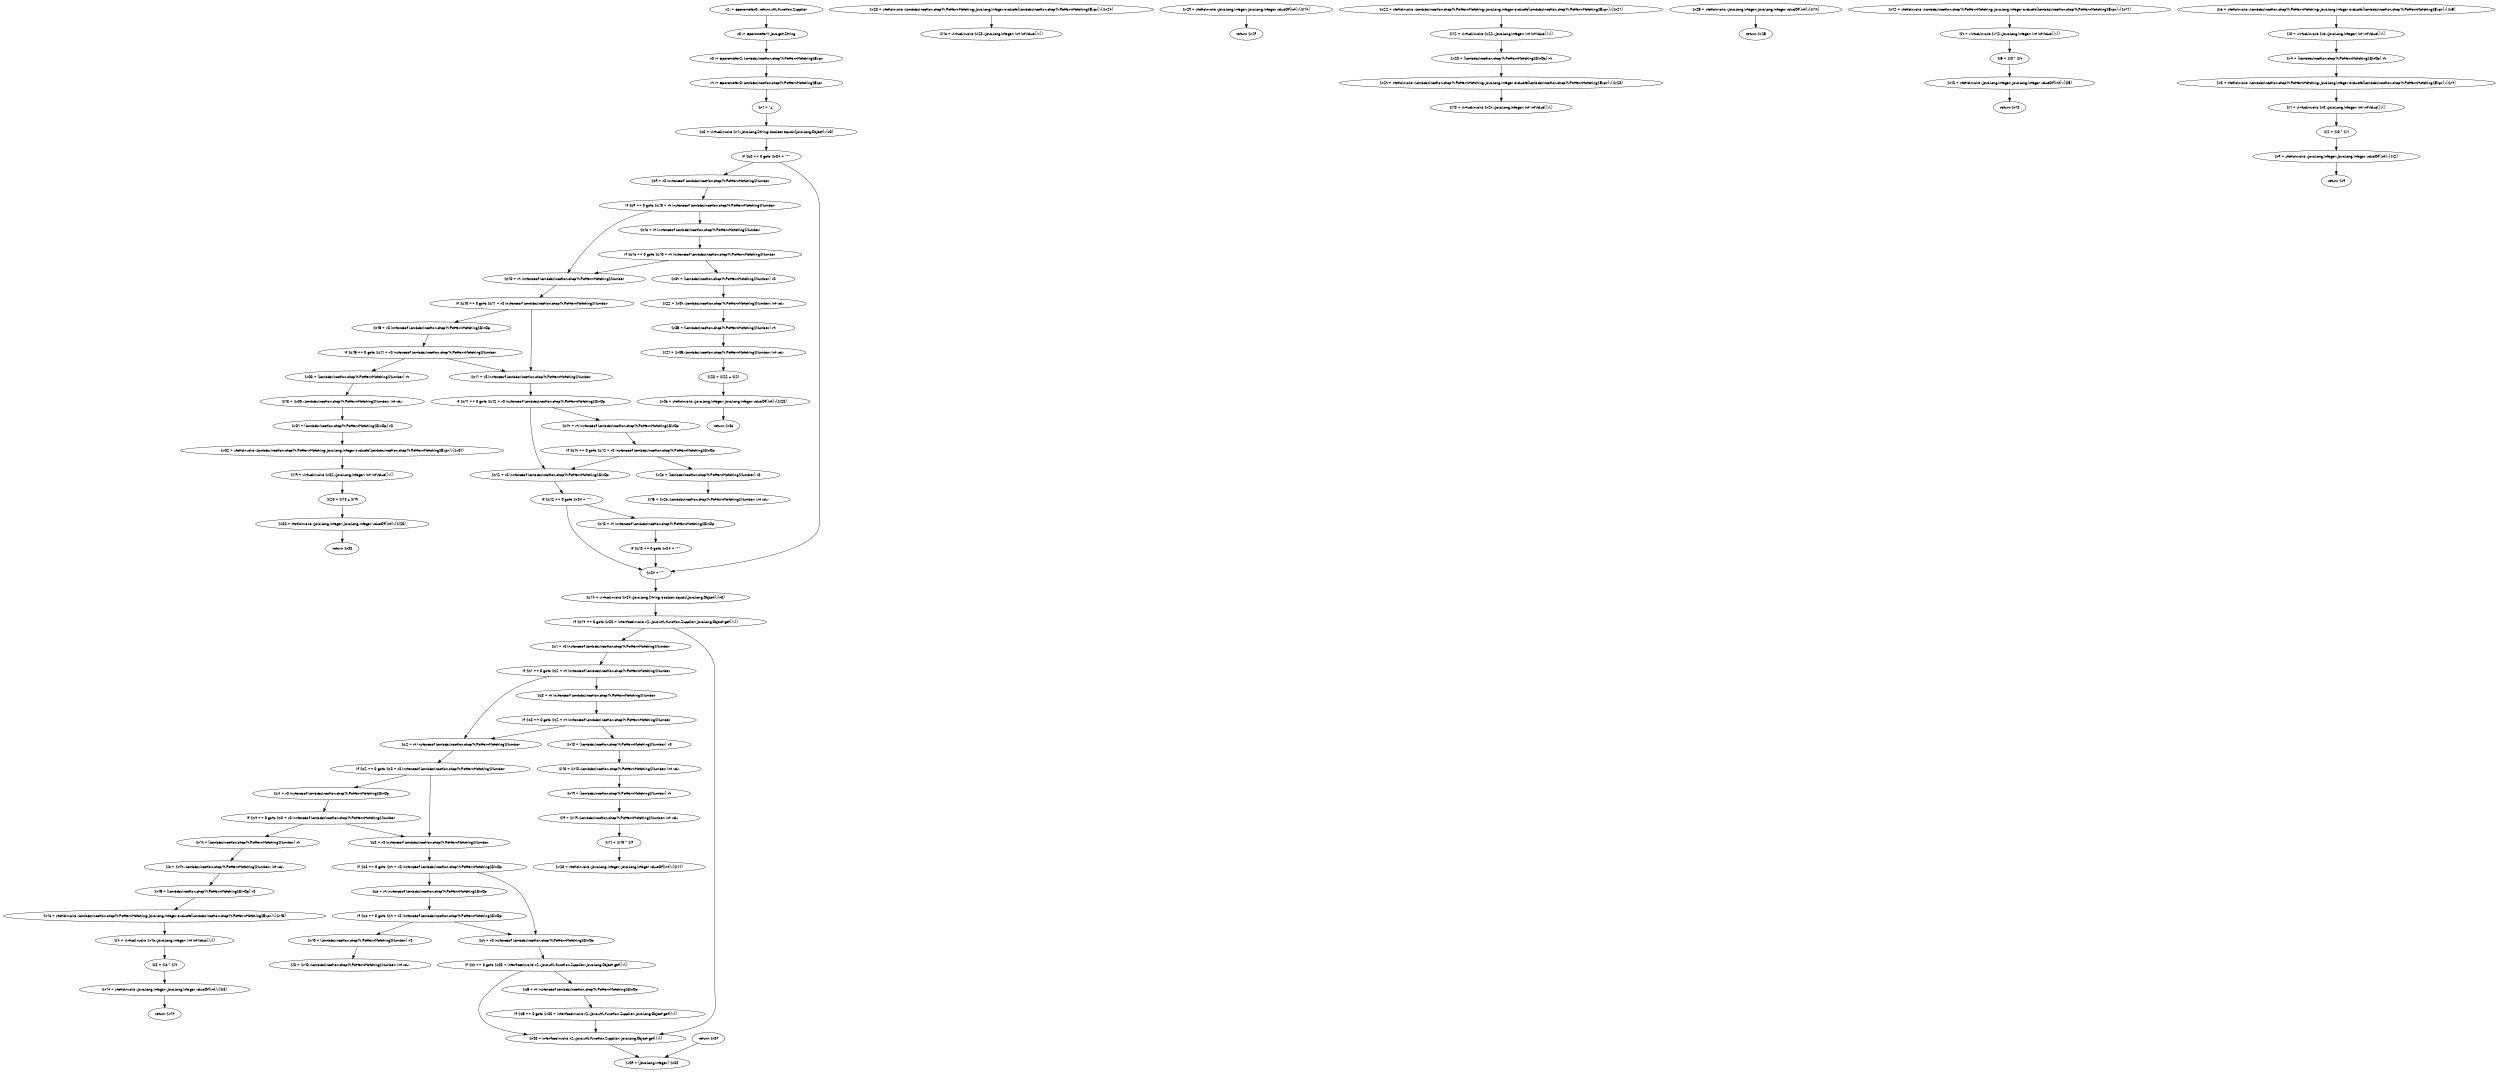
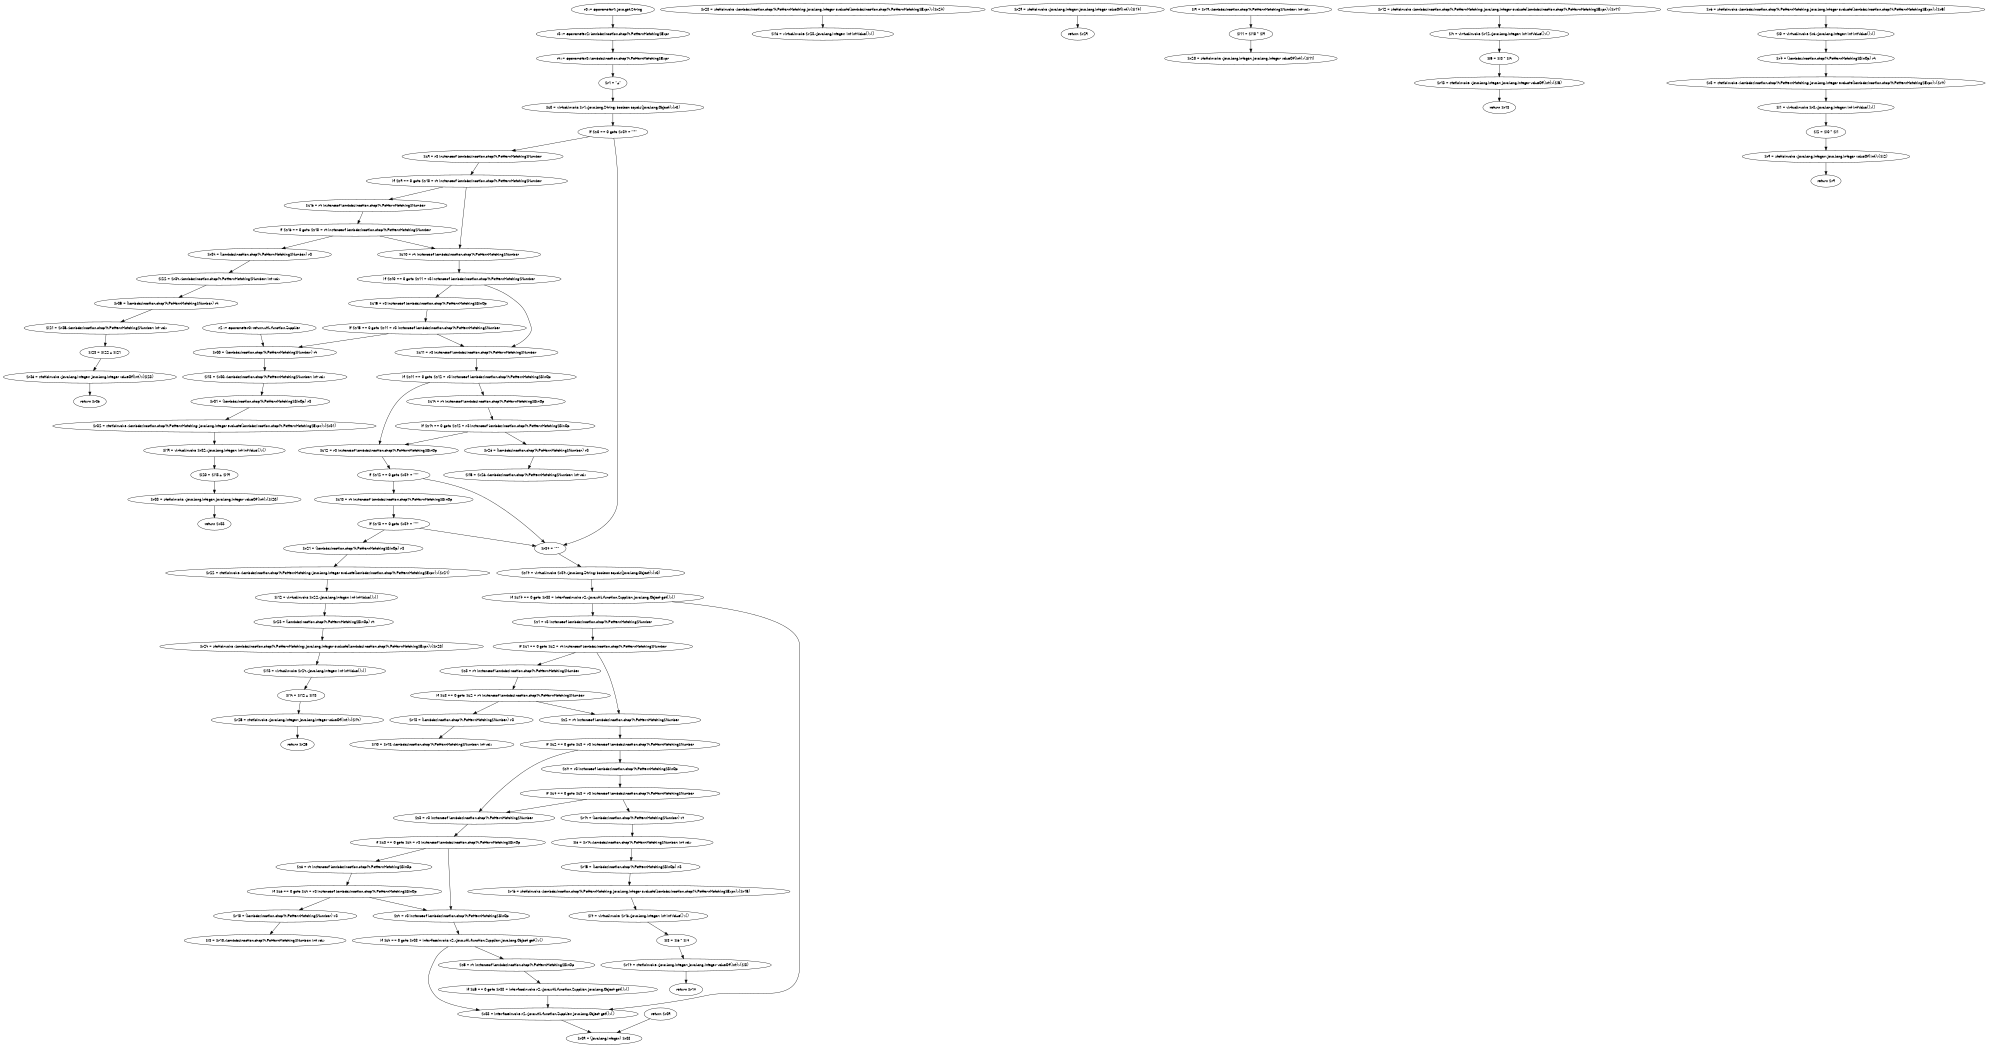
edge "r2 := @parameter0: return.util.function.Supplier" -> "r0 := @parameter1: java.get.String": now "r2 := @parameter0: return.util.function.Supplier" -> "$r30 = (lambdasinaction.chap14.PatternMatching$Number) r4"
node "$r21 = (lambdasinaction.chap14.PatternMatching$BinOp) r3": added
node "$i14 = $i12 + $i13": added
node "$r19 = (lambdasinaction.chap14.PatternMatching$Number) r4": removed
